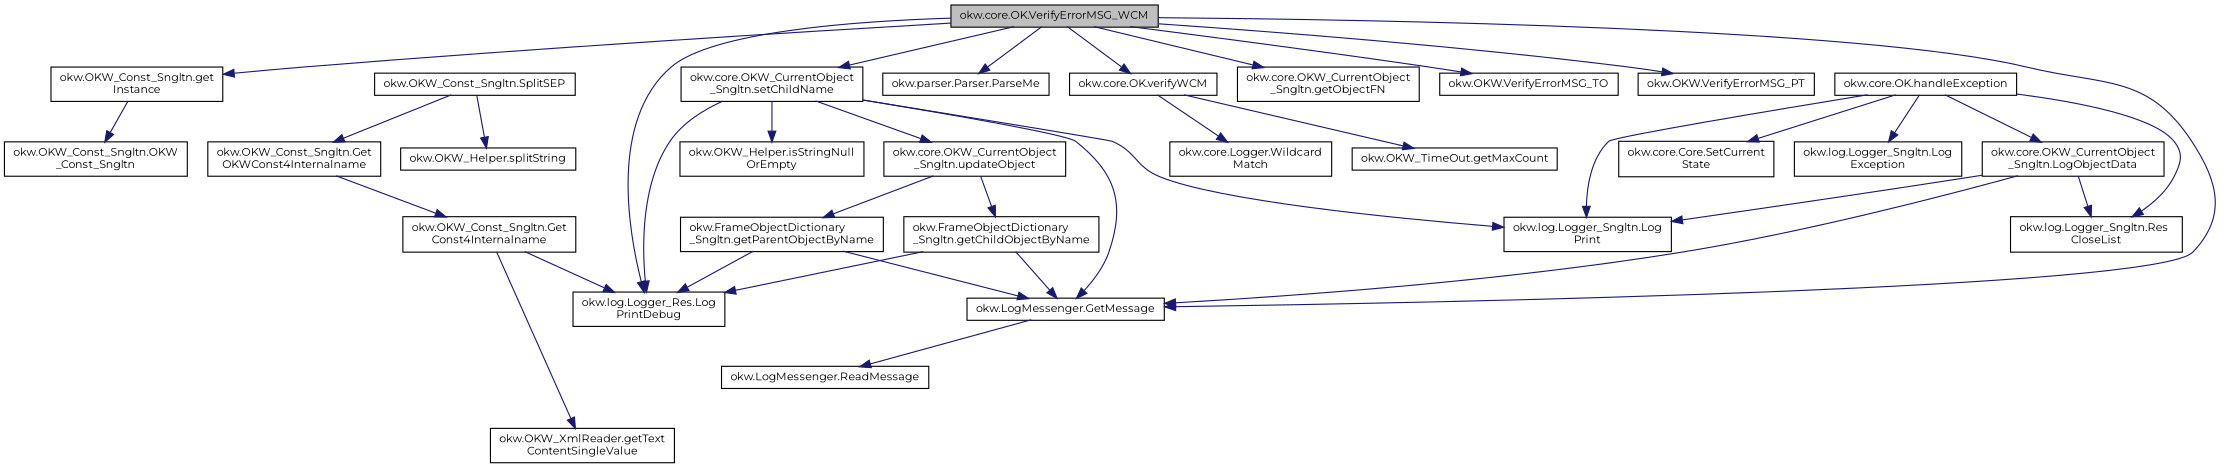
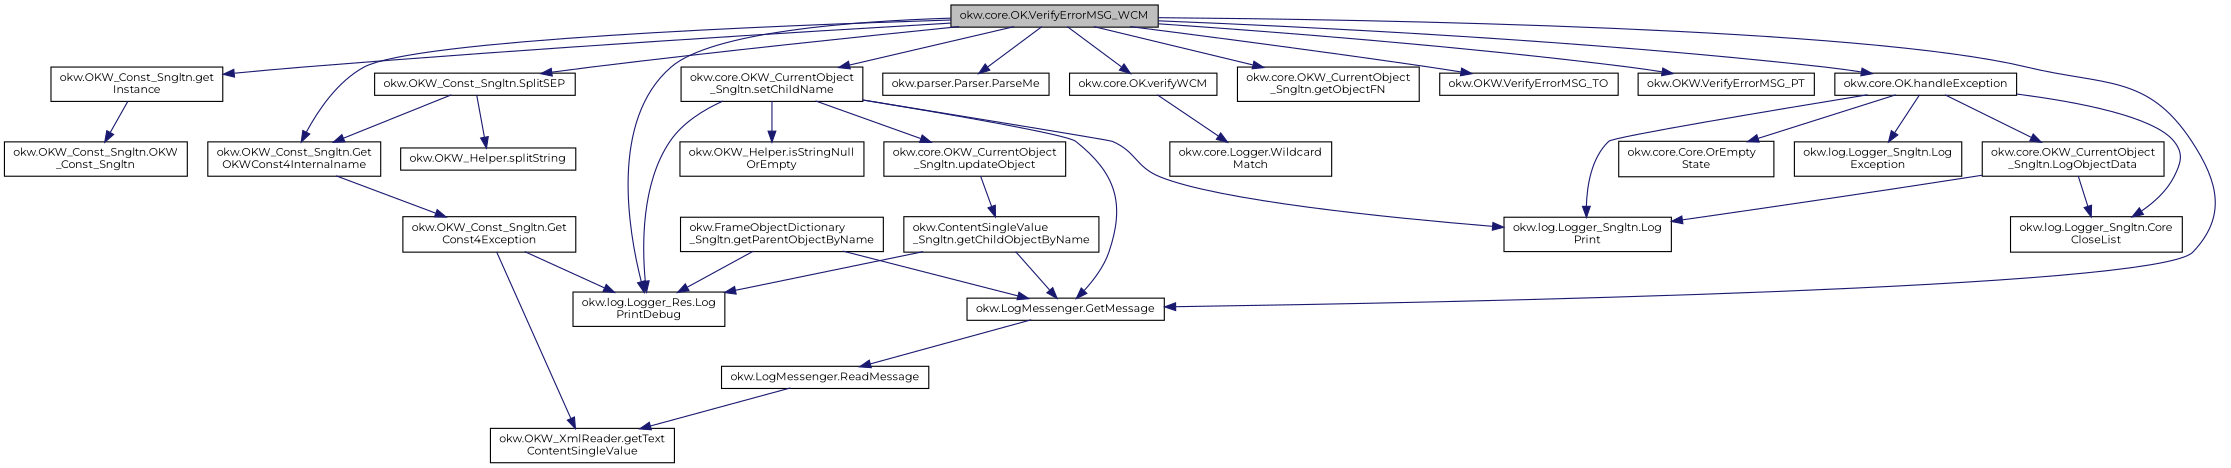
edge "okw.core.OK.VerifyErrorMSG_WCM" -> "okw.OKW_Const_Sngltn.Get OKWConst4Internalname": added
edge "okw.core.OK.VerifyErrorMSG_WCM" -> "okw.core.OK.handleException": added
edge "okw.core.OK.VerifyErrorMSG_WCM" -> "okw.OKW_Const_Sngltn.SplitSEP": added
node "okw.OKW_TimeOut.getMaxCount": removed
node "okw.core.Core.SetCurrent State": label "okw.core.Core.SetCurrent State" -> "okw.core.Core.OrEmpty State"
edge "okw.core.OKW_CurrentObject _Sngltn.updateObject" -> "okw.FrameObjectDictionary _Sngltn.getParentObjectByName": removed
node "okw.OKW_Const_Sngltn.Get Const4Internalname": label "okw.OKW_Const_Sngltn.Get Const4Internalname" -> "okw.OKW_Const_Sngltn.Get Const4Exception"
node "okw.FrameObjectDictionary _Sngltn.getChildObjectByName": label "okw.FrameObjectDictionary _Sngltn.getChildObjectByName" -> "okw.ContentSingleValue _Sngltn.getChildObjectByName"
node "okw.log.Logger_Sngltn.Res CloseList": label "okw.log.Logger_Sngltn.Res CloseList" -> "okw.log.Logger_Sngltn.Core CloseList"
edge "okw.core.OKW_CurrentObject _Sngltn.LogObjectData" -> "okw.LogMessenger.GetMessage": removed
edge "okw.LogMessenger.ReadMessage" -> "okw.OKW_XmlReader.getText ContentSingleValue": added
